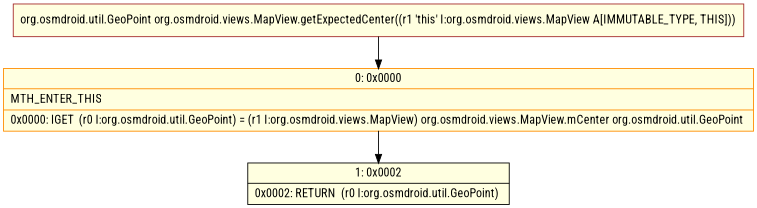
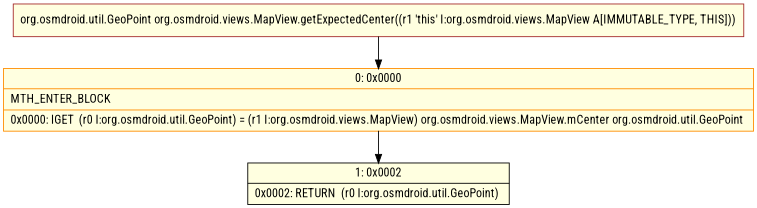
node "0: 0x0000": text "MTH_ENTER_THIS" -> "MTH_ENTER_BLOCK"
